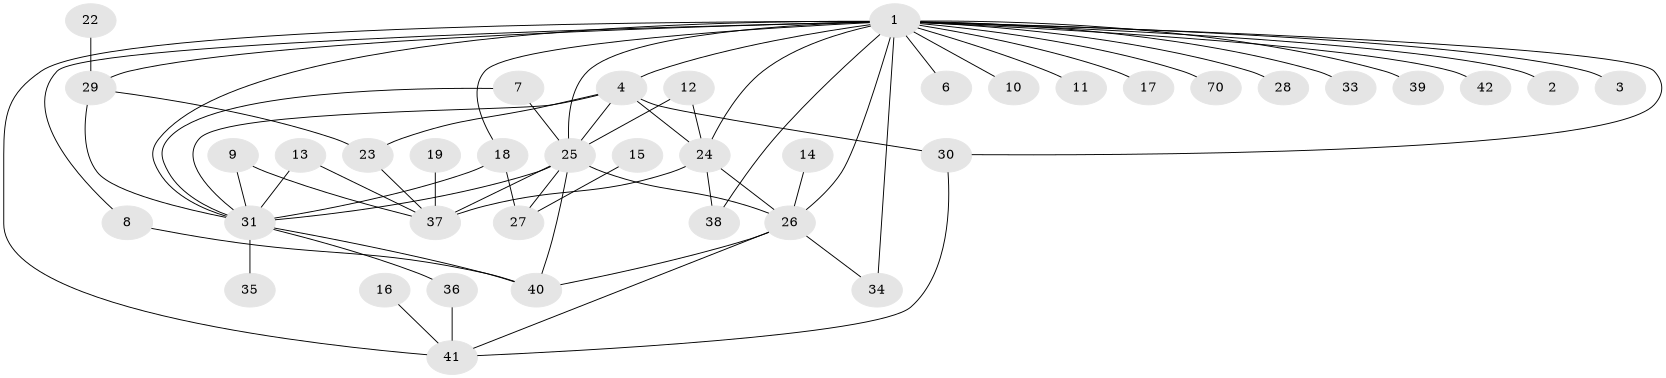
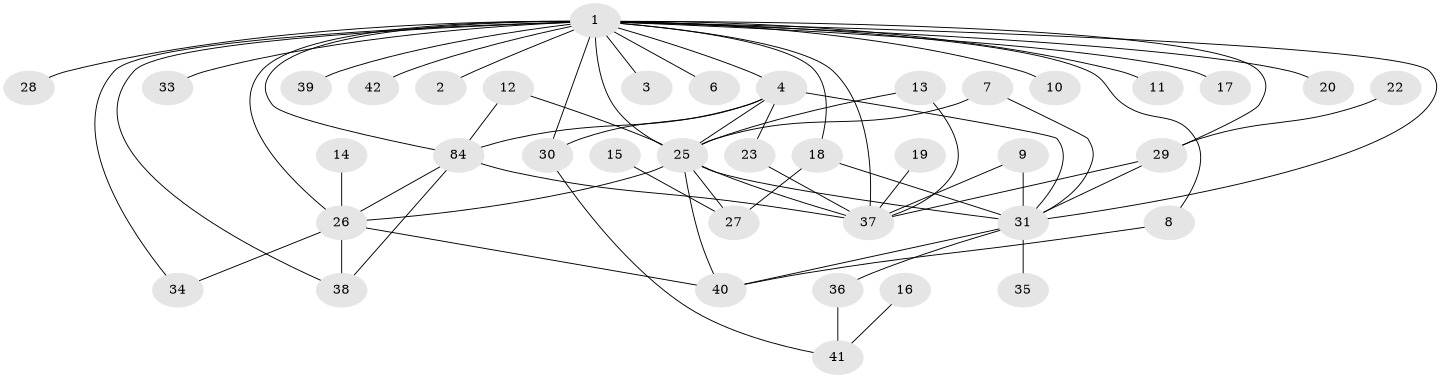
edge "1" -- "41": now "1" -- "37"
node "70": label "70" -> "20"
edge "29" -- "23": now "29" -- "37"
node "24": label "24" -> "84"
edge "13" -- "31": now "13" -- "25"
edge "26" -- "41": now "26" -- "38"
